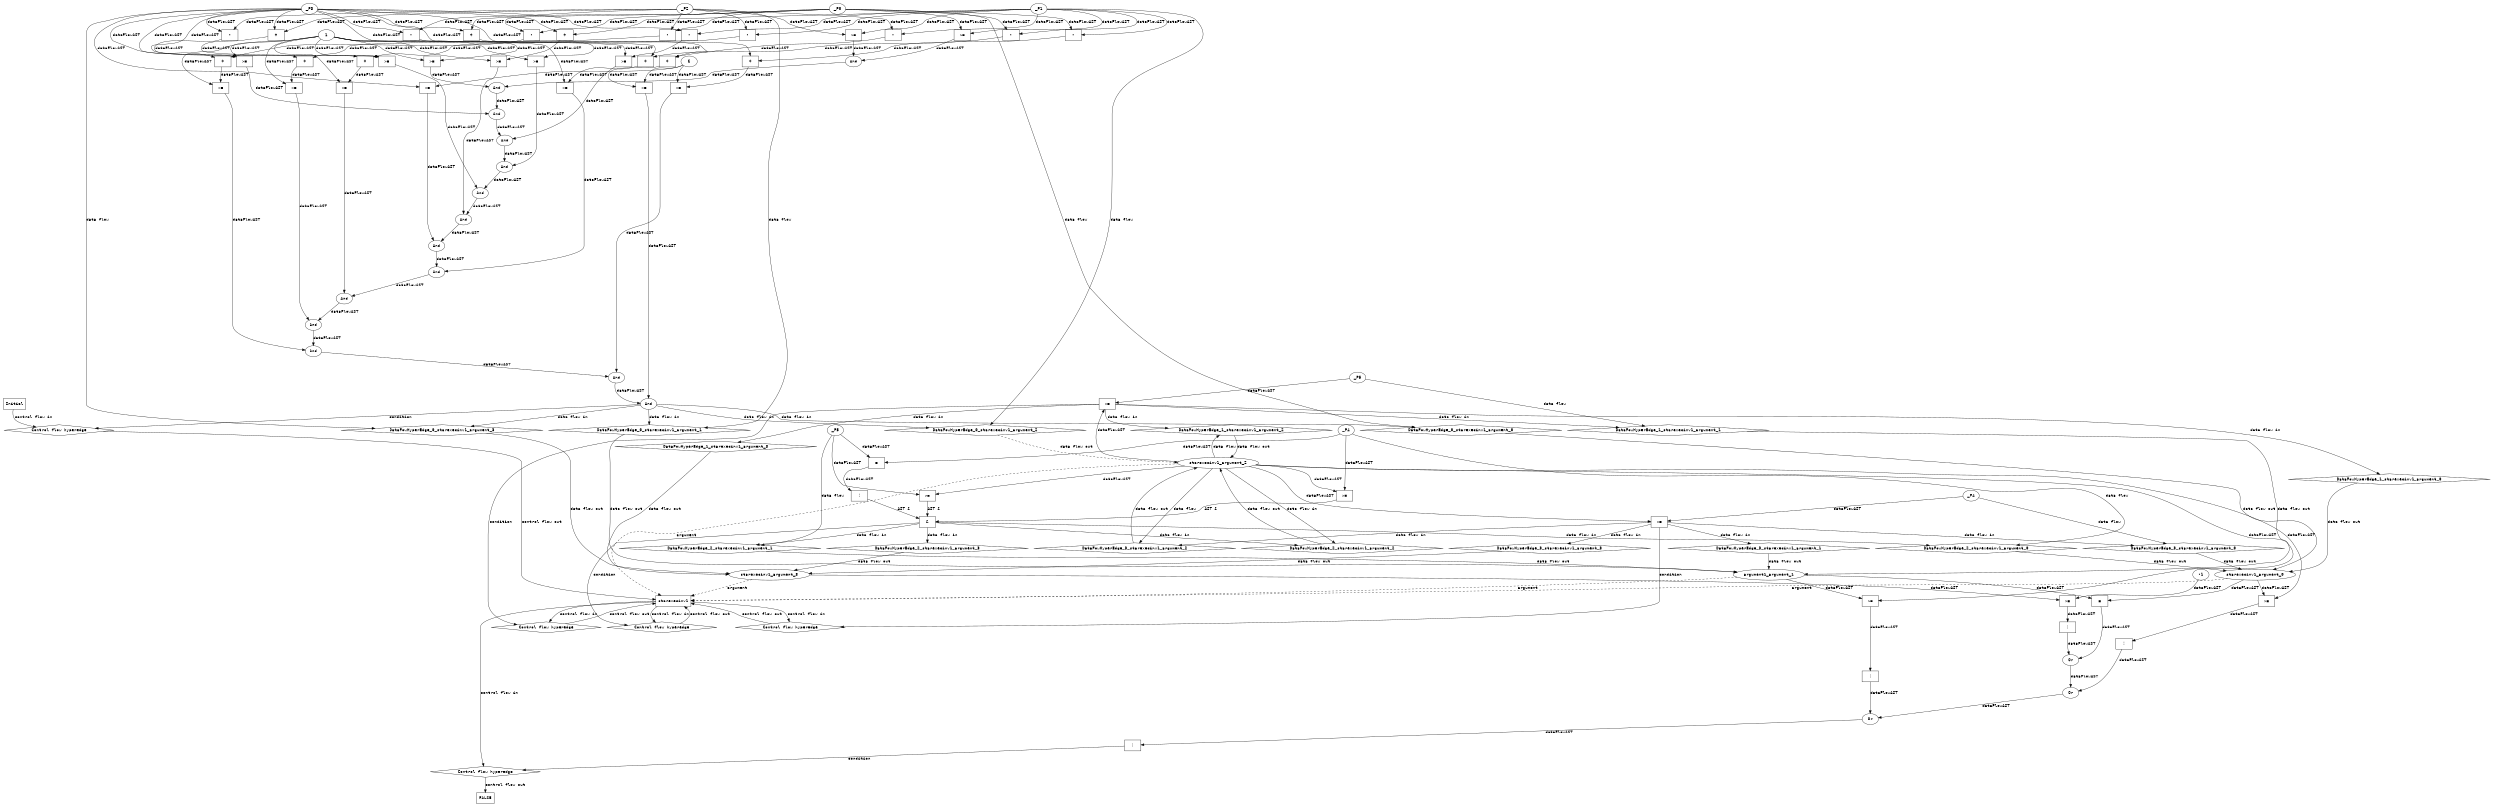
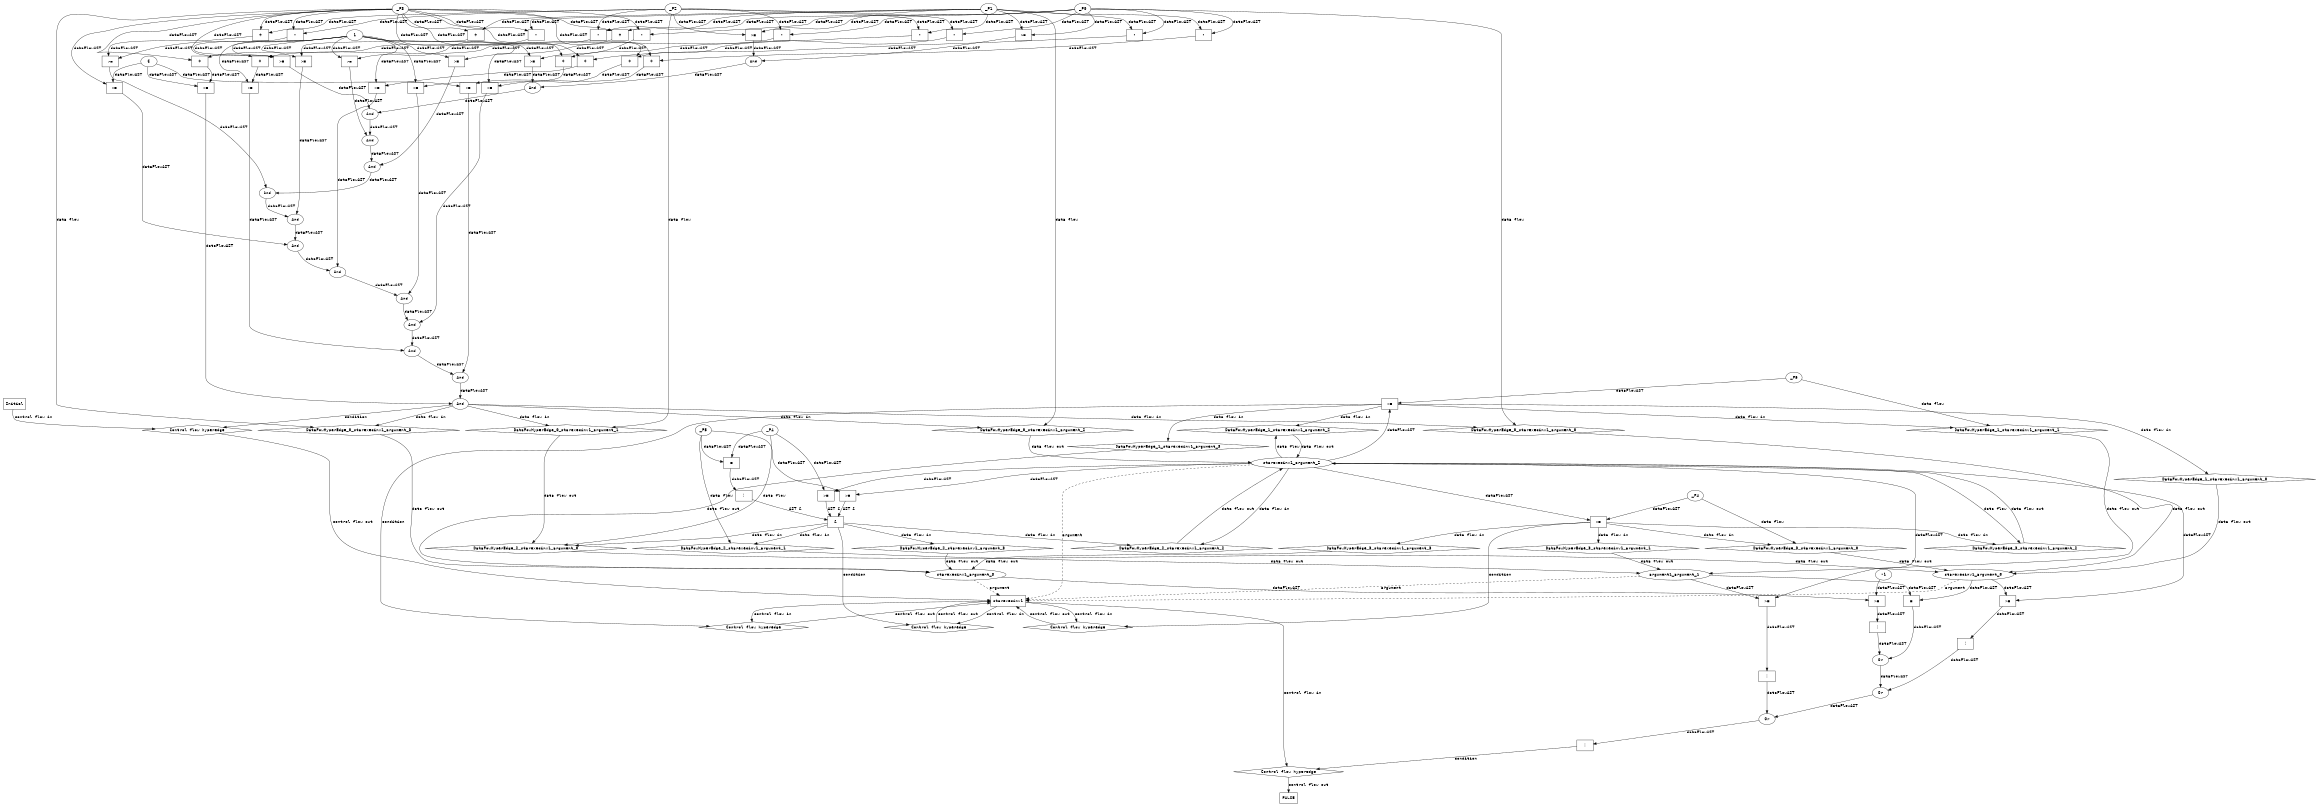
edge "DataFowHyperEdge_0_starexecinv1_argument_2" -> "starexecinv1_argument_2": style dashed -> solid
edge "DataFowHyperEdge_0_starexecinv1_argument_1" -> "argument1_argument_1": now "DataFowHyperEdge_0_starexecinv1_argument_1" -> "DataFowHyperEdge_2_starexecinv1_argument_0"
